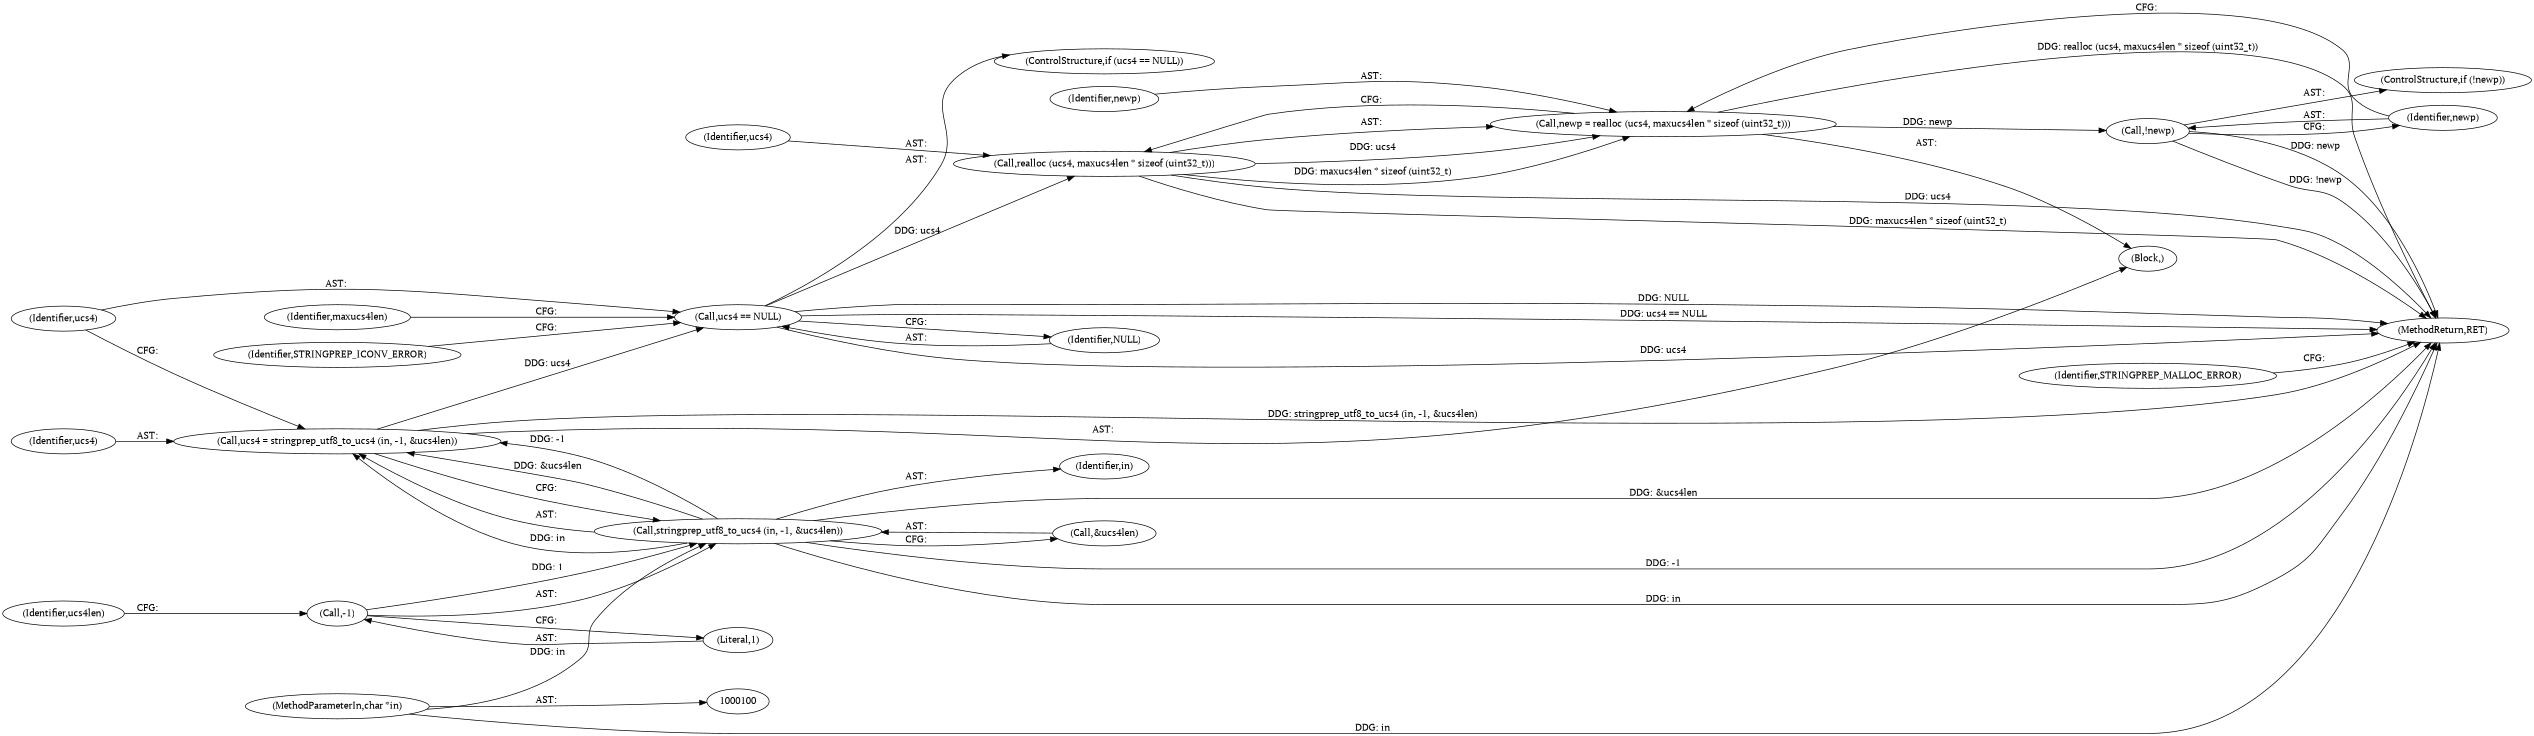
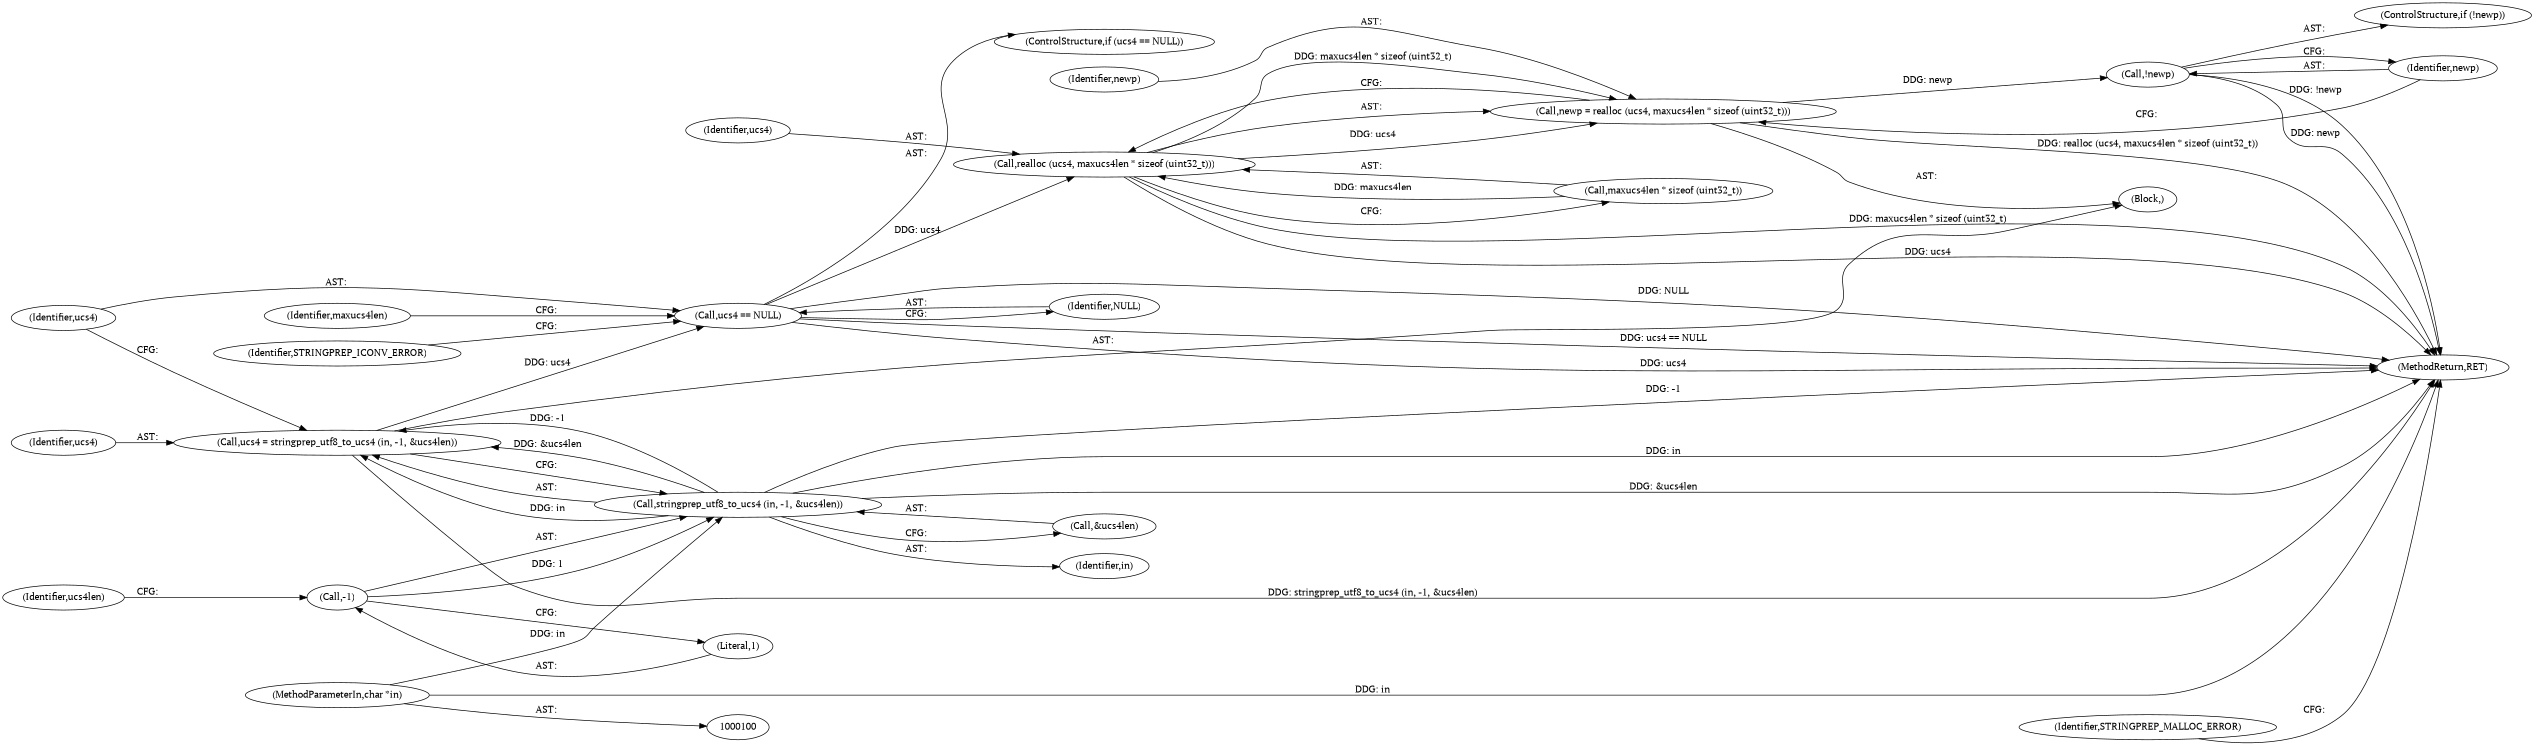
node "(Call,maxucs4len * sizeof (uint32_t))": added
